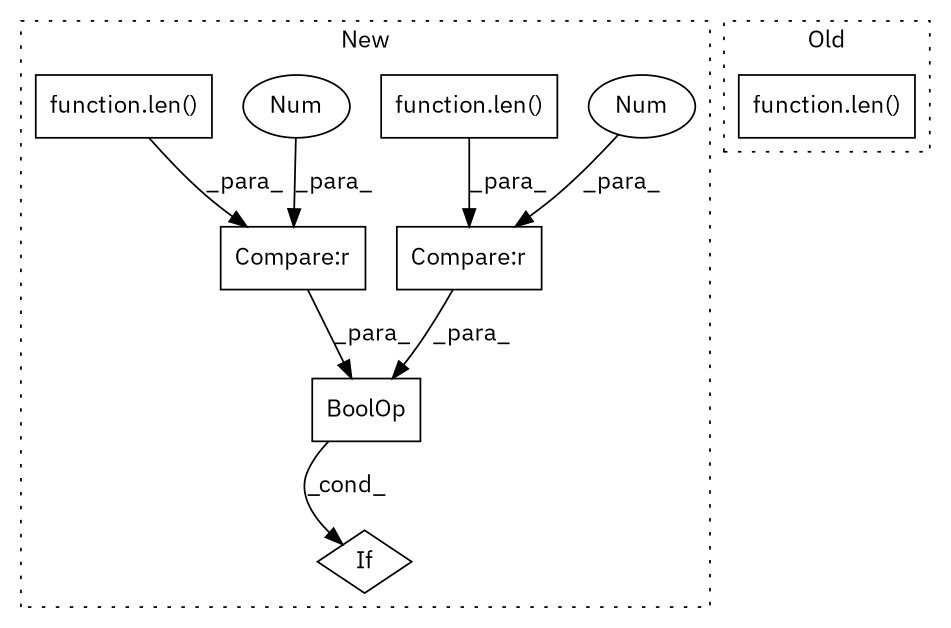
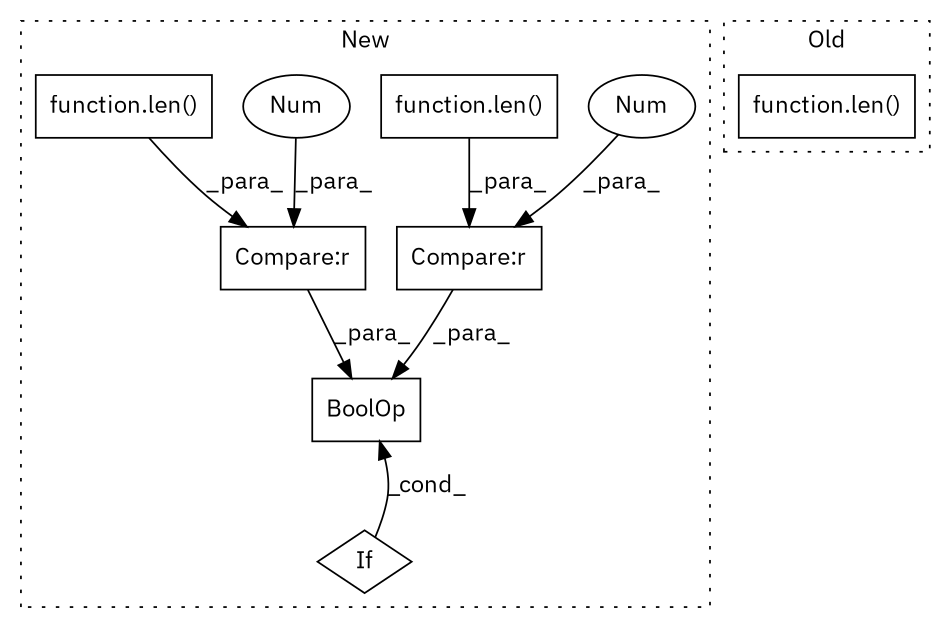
edge "BoolOp" -> "If": reversed
